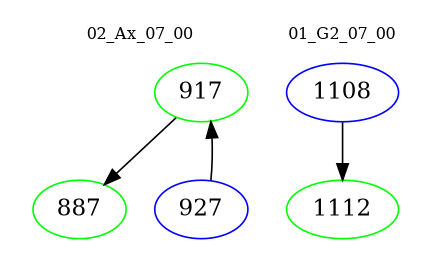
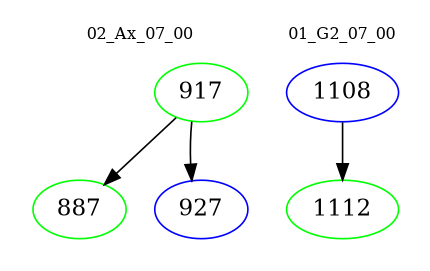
edge "927" -> "917": reversed
